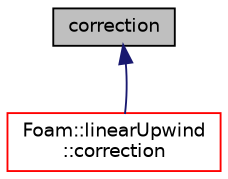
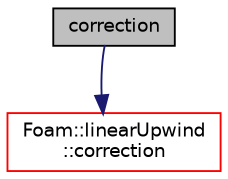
edge "Foam::linearUpwind ::correction" -> "correction": reversed
